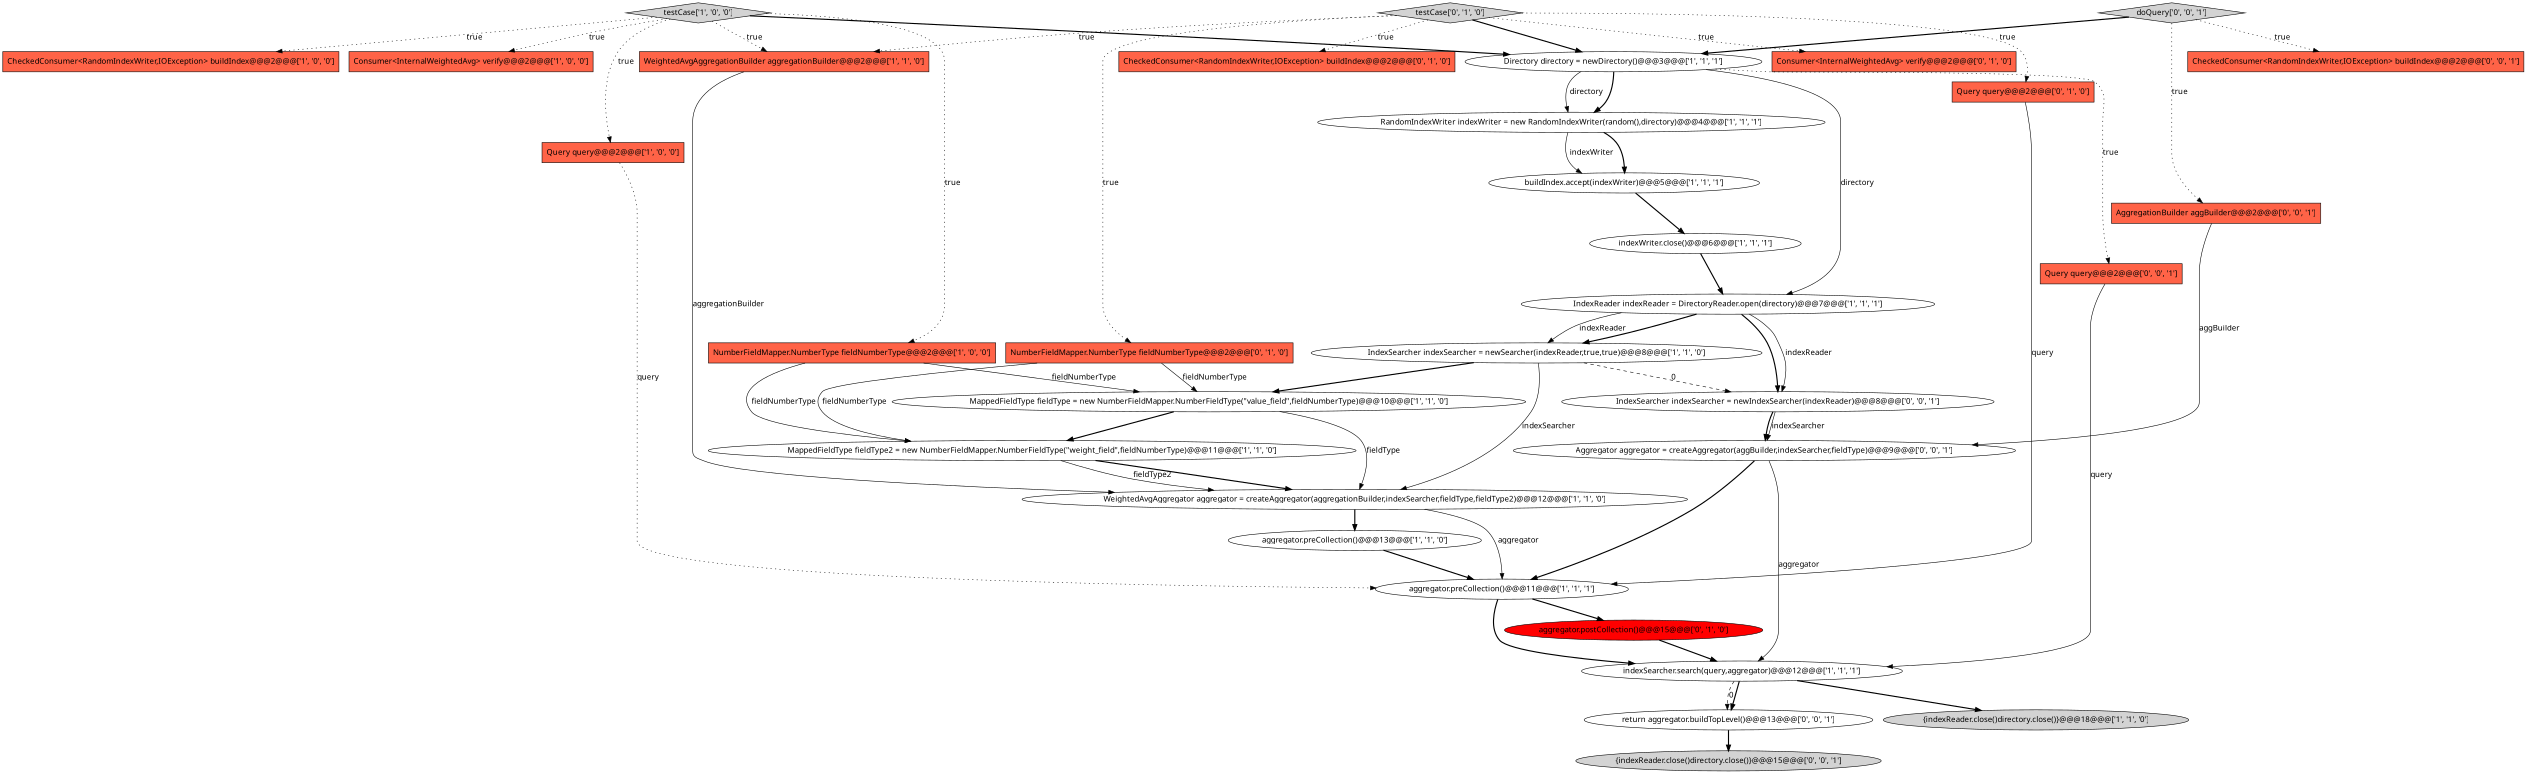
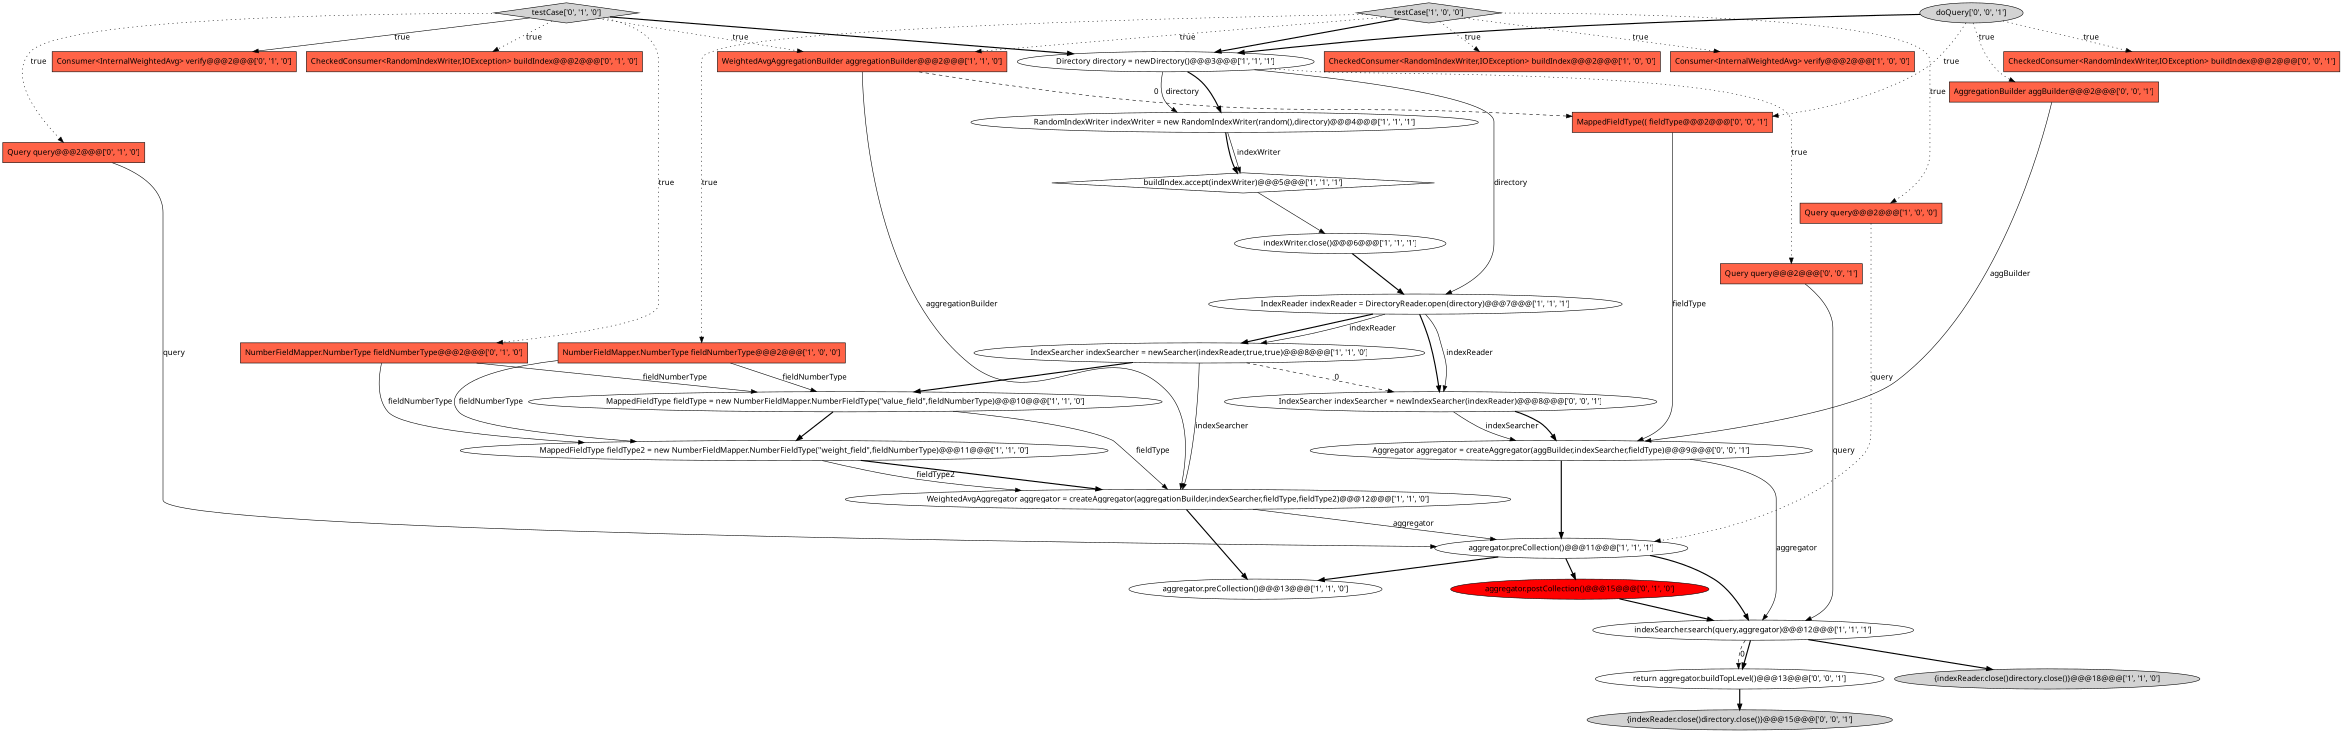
node "doQuery['0', '0', '1']": shape diamond -> ellipse
edge "testCase['0', '1', '0']" -> "Consumer<InternalWeightedAvg> verify@@@2@@@['0', '1', '0']": style dotted -> solid
node "MappedFieldType(( fieldType@@@2@@@['0', '0', '1']": added
node "buildIndex.accept(indexWriter)@@@5@@@['1', '1', '1']": shape ellipse -> diamond
edge "buildIndex.accept(indexWriter)@@@5@@@['1', '1', '1']" -> "indexWriter.close()@@@6@@@['1', '1', '1']": style bold -> solid
edge "aggregator.preCollection()@@@13@@@['1', '1', '0']" -> "aggregator.preCollection()@@@11@@@['1', '1', '1']": reversed
